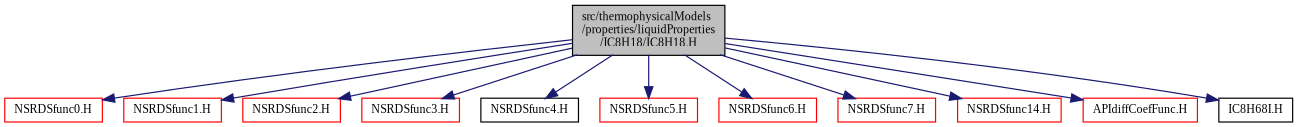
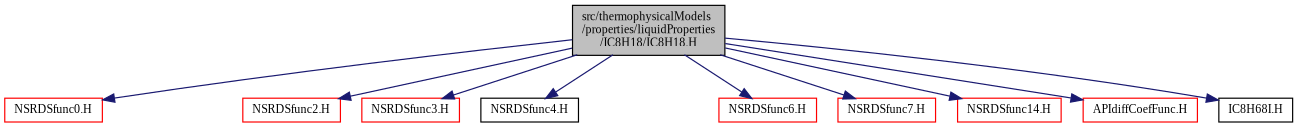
node "NSRDSfunc1.H": removed
node "NSRDSfunc5.H": removed
